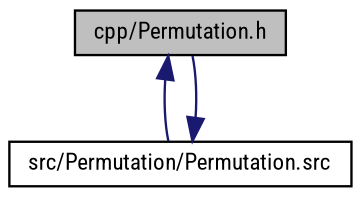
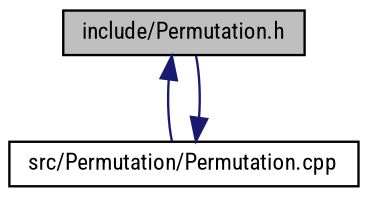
node "cpp/Permutation.h": label "cpp/Permutation.h" -> "include/Permutation.h"
node "src/Permutation/Permutation.src": label "src/Permutation/Permutation.src" -> "src/Permutation/Permutation.cpp"
